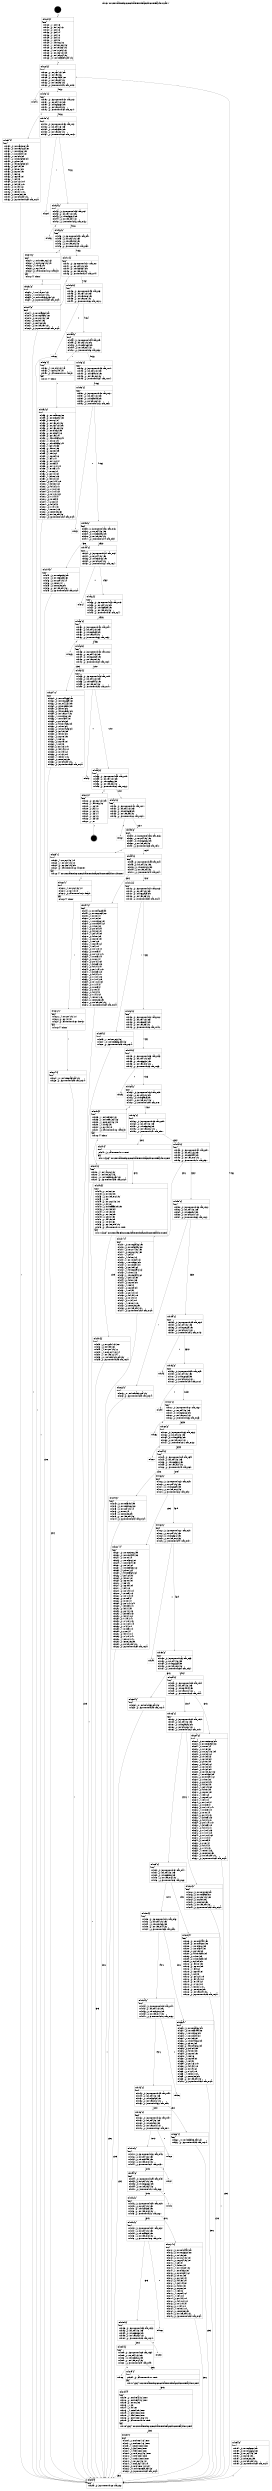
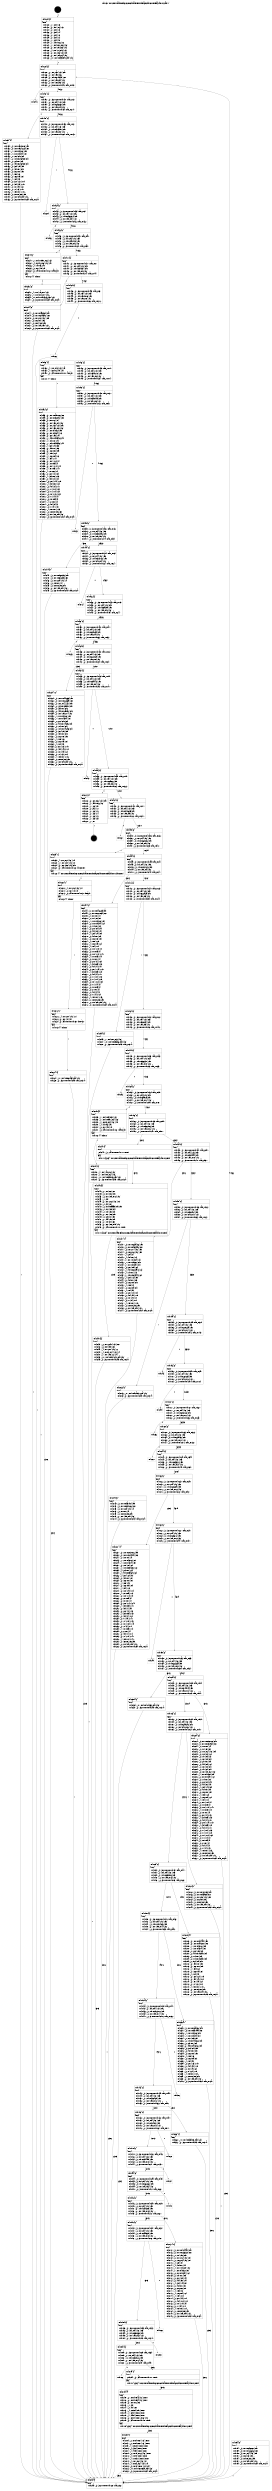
node "0x4019aa [28]": removed
edge "0x401c4a [28]" -> "0x40219b [30]": removed, label "65026"
